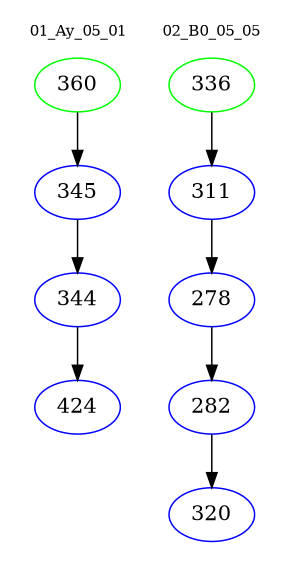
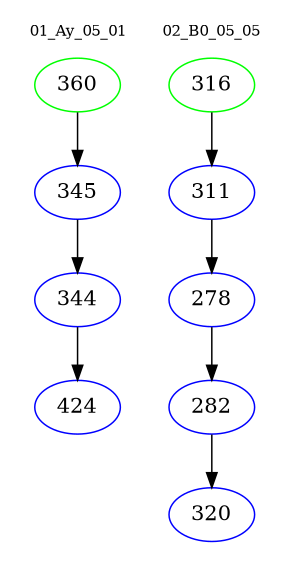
node "336": label "336" -> "316"
